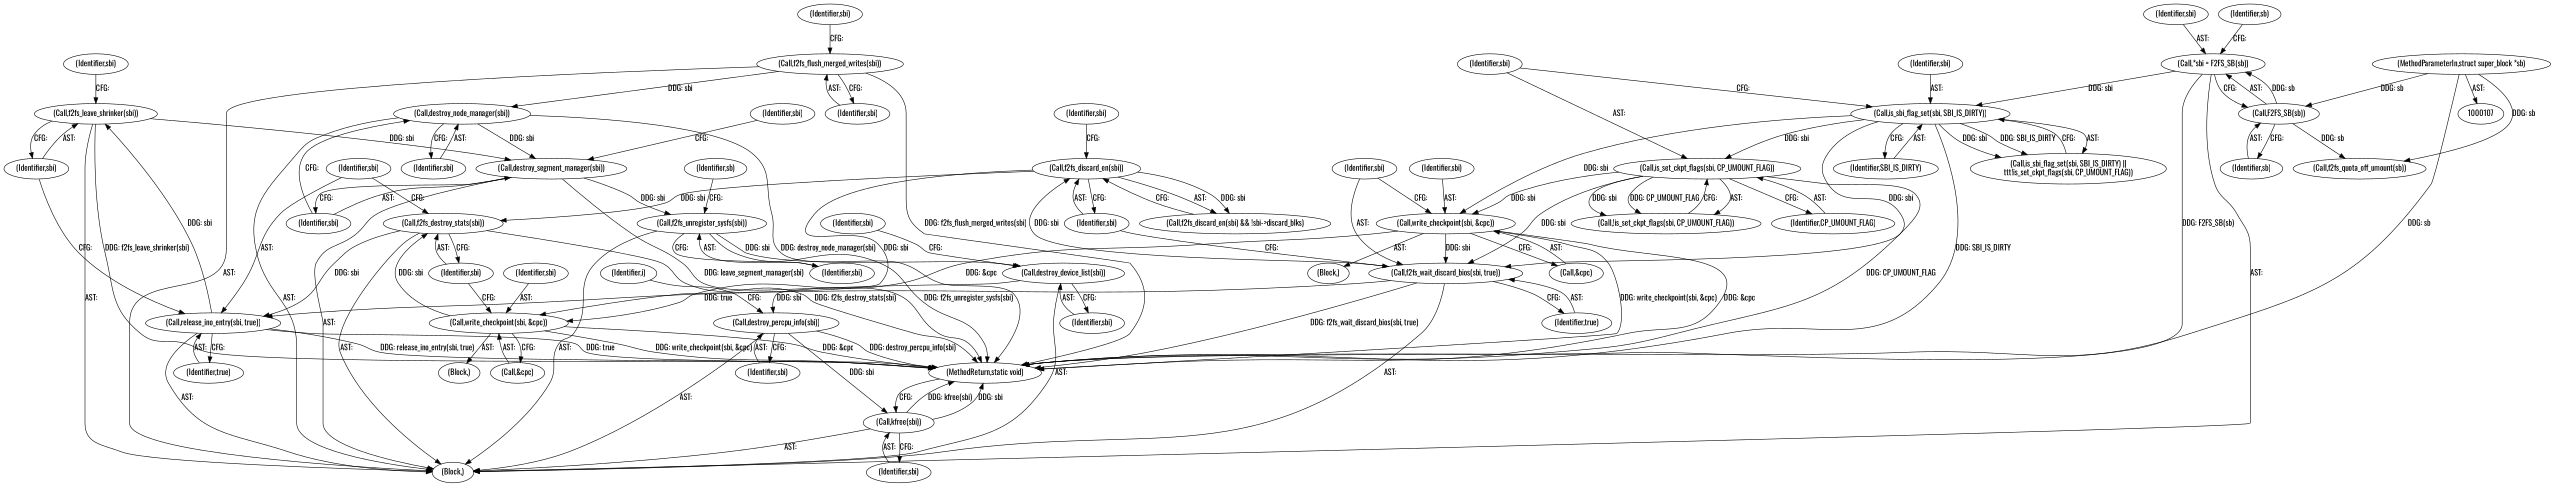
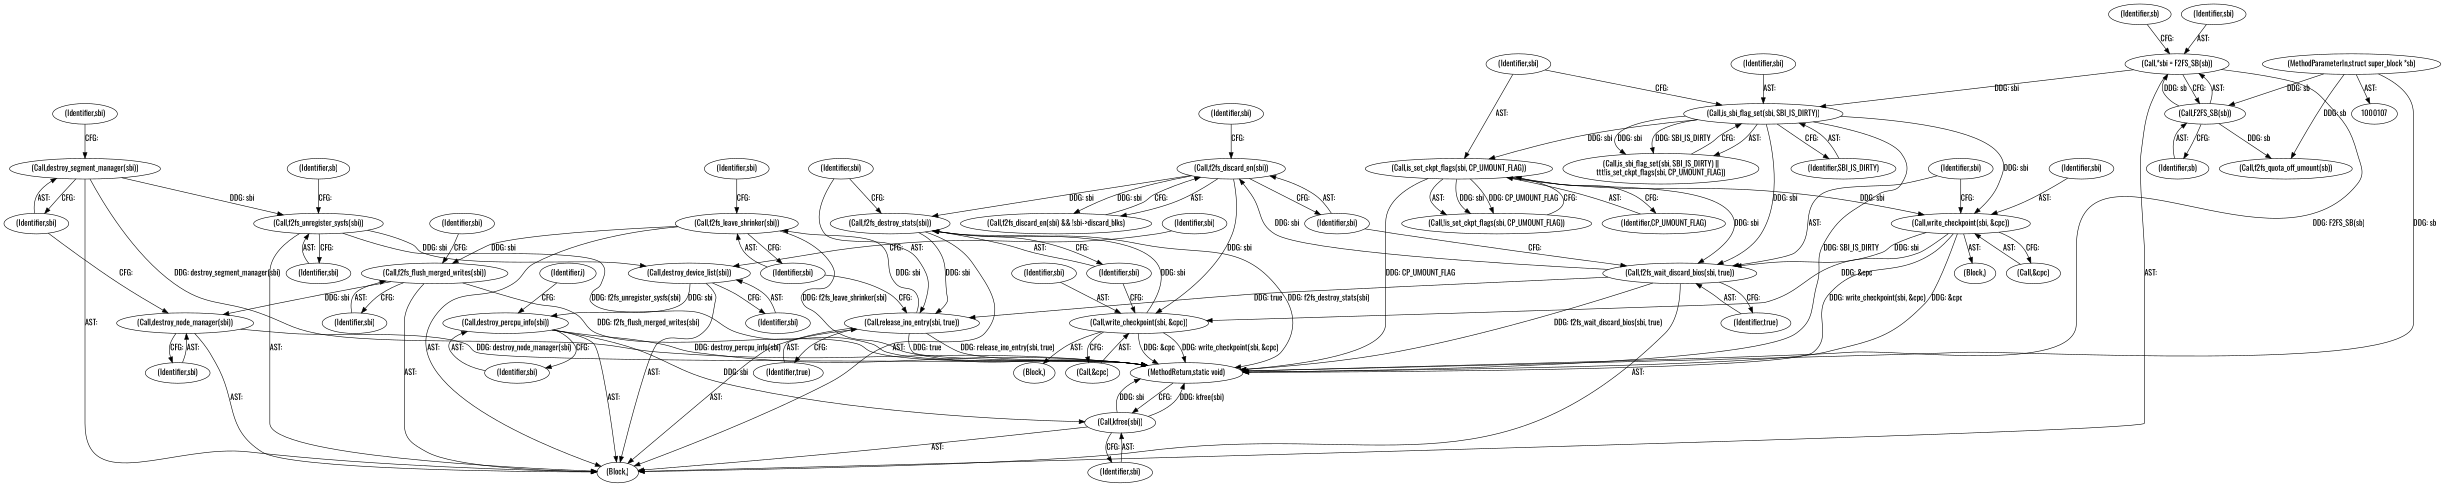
edge "(Call,f2fs_leave_shrinker(sbi))" -> "(Call,destroy_segment_manager(sbi))": now "(Call,f2fs_leave_shrinker(sbi))" -> "(Call,f2fs_flush_merged_writes(sbi))"
edge "(Call,destroy_node_manager(sbi))" -> "(Call,destroy_segment_manager(sbi))": removed, label "DDG: sbi"
edge "(Call,destroy_segment_manager(sbi))" -> "(MethodReturn,static void)": label "DDG: leave_segment_manager(sbi)" -> "DDG: destroy_segment_manager(sbi)"
